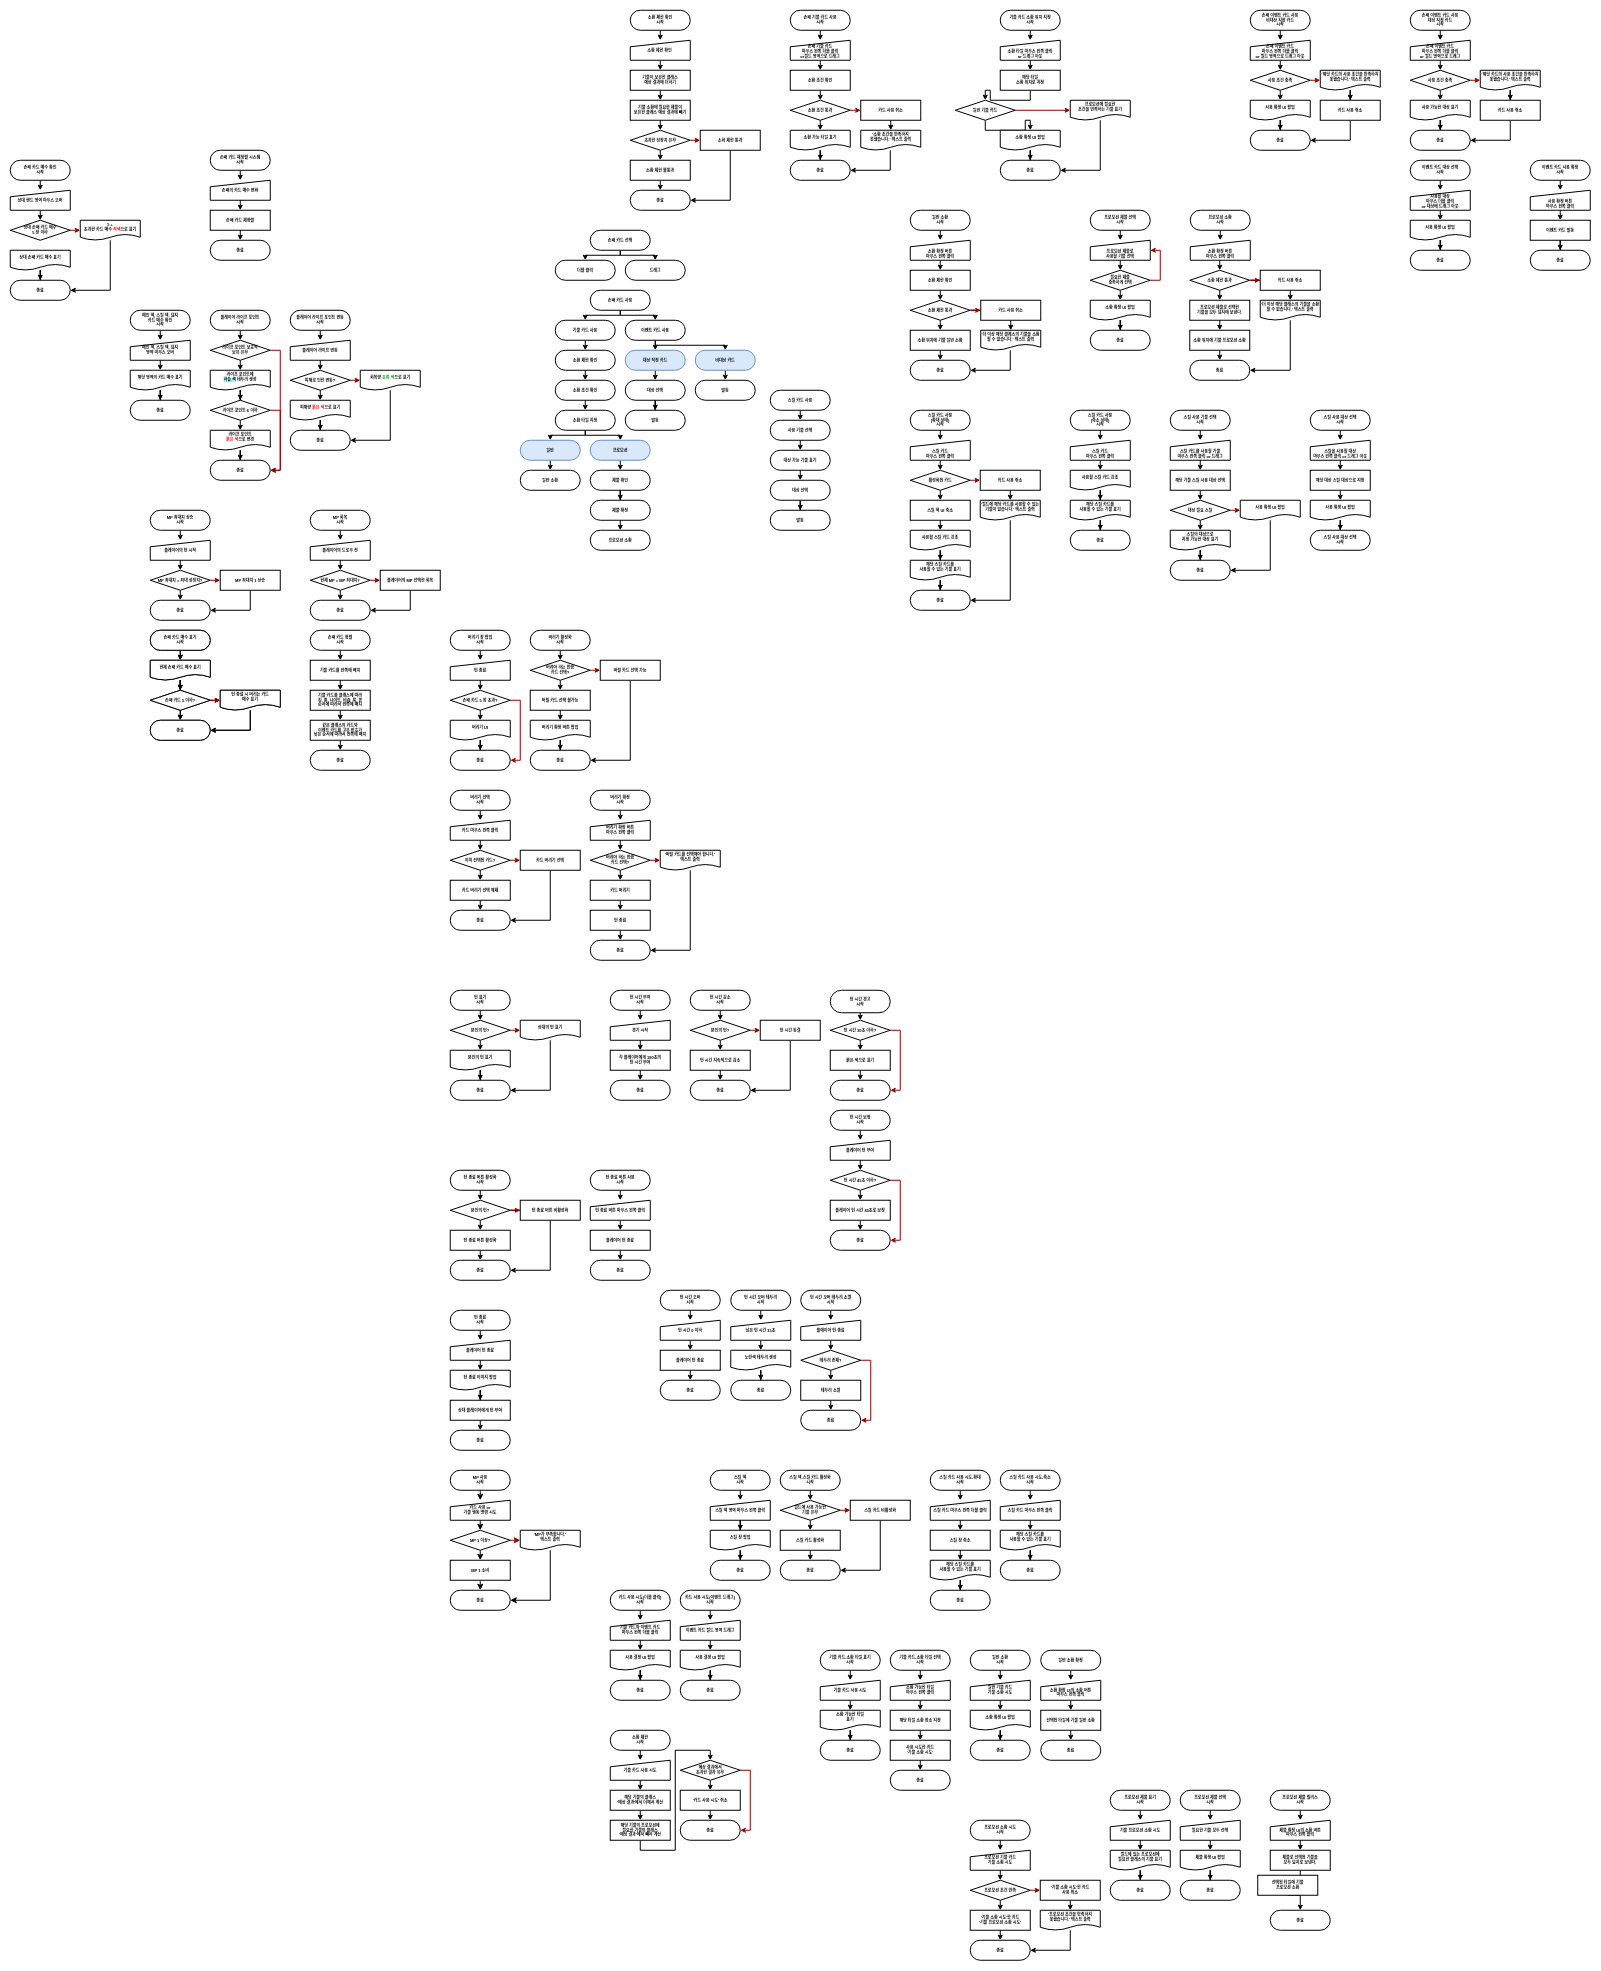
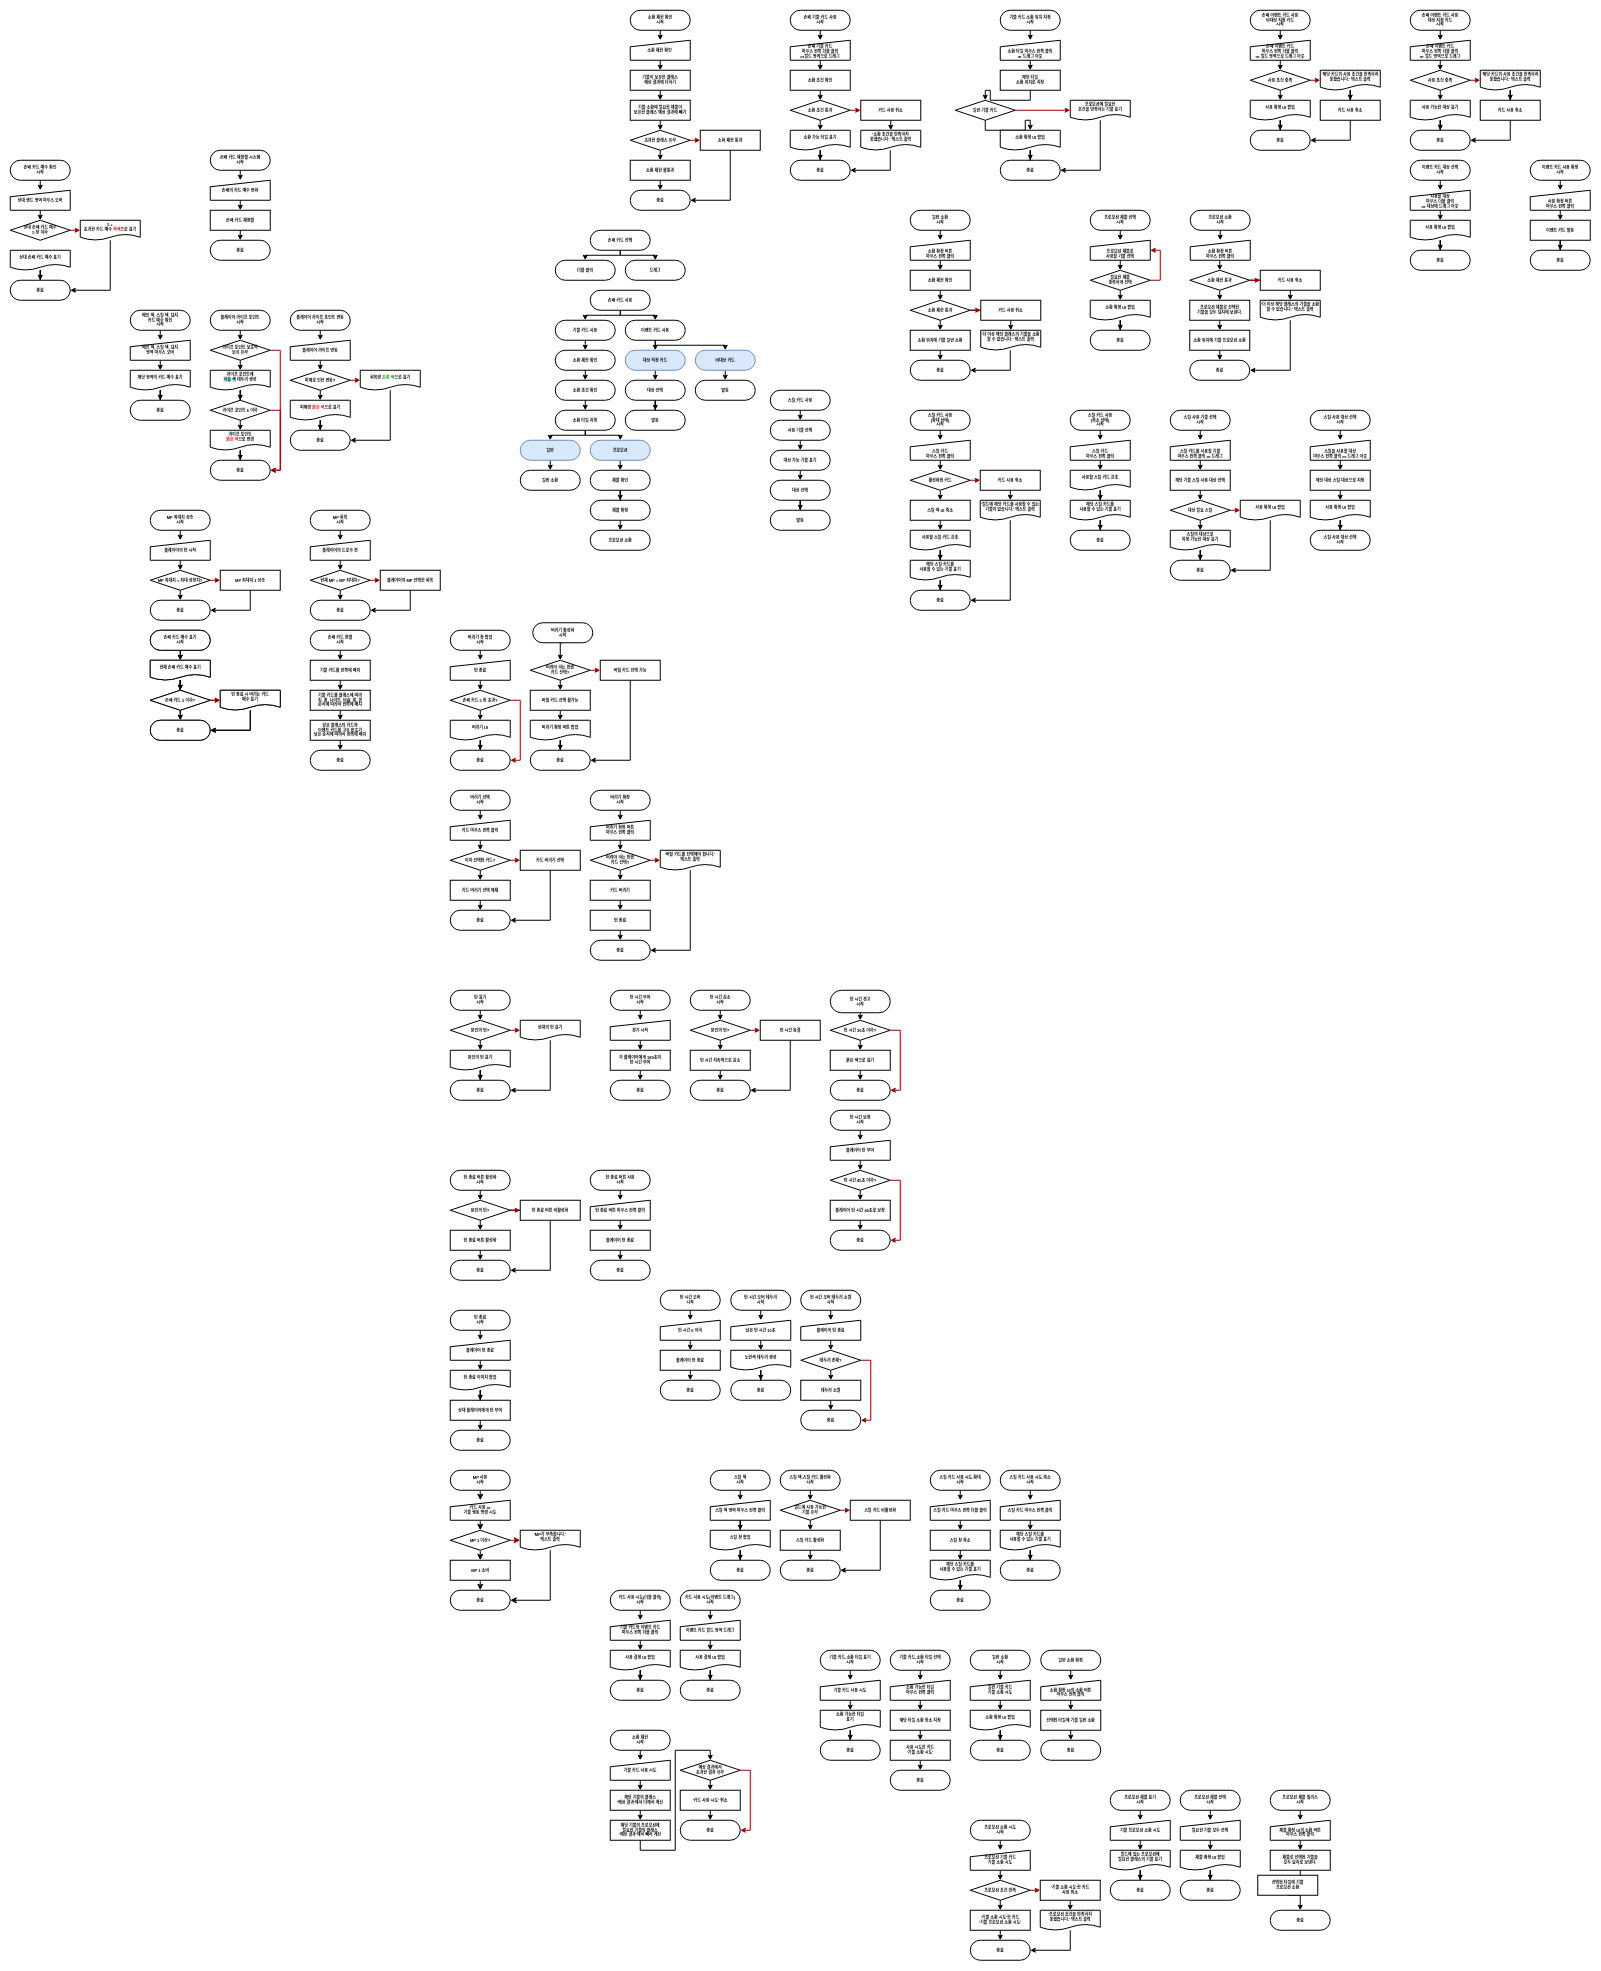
node "초과한 성장치 유무": label "초과한 성장치 유무" -> "초과한 클래스 유무"
node "버리기 활성화 시작": moved (560, 640) -> (563, 633)
